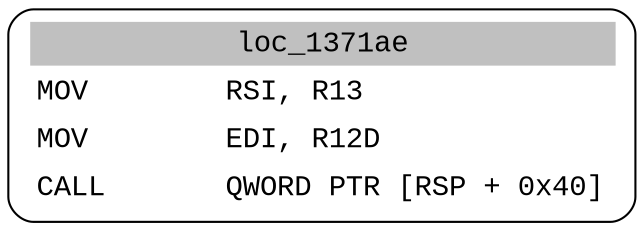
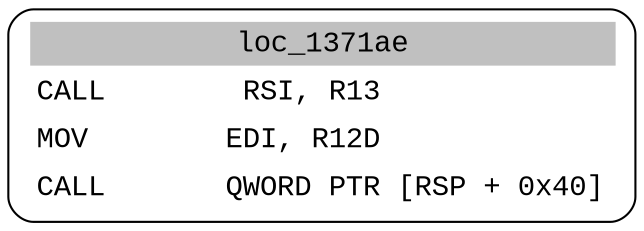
node "loc_1371ae": text "MOV        RSI, R13" -> "CALL        RSI, R13"
